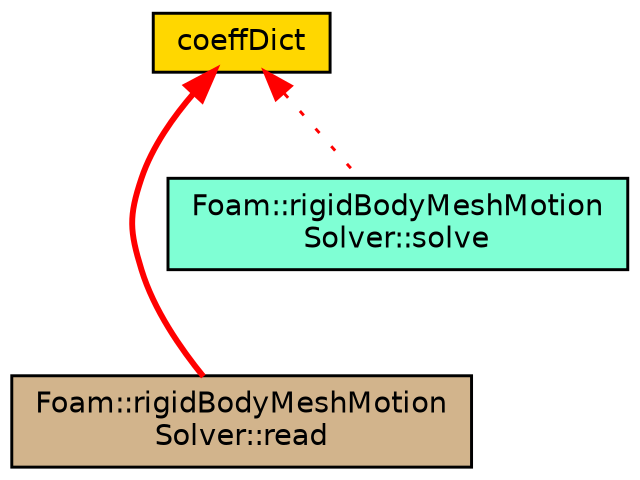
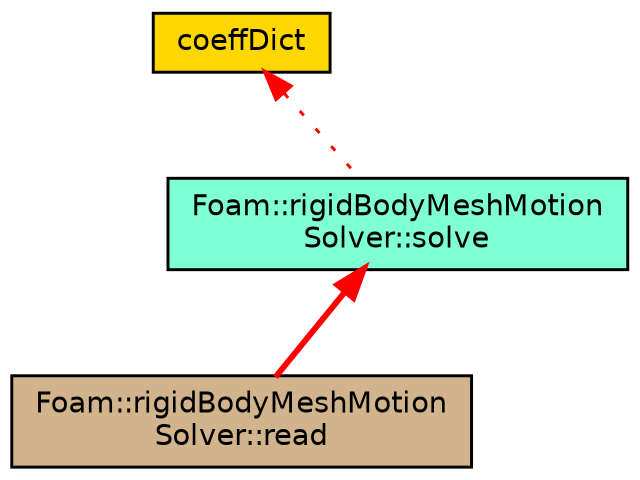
edge "Foam::rigidBodyMeshMotion Solver::read" -> "coeffDict": now "Foam::rigidBodyMeshMotion Solver::read" -> "Foam::rigidBodyMeshMotion Solver::solve"
